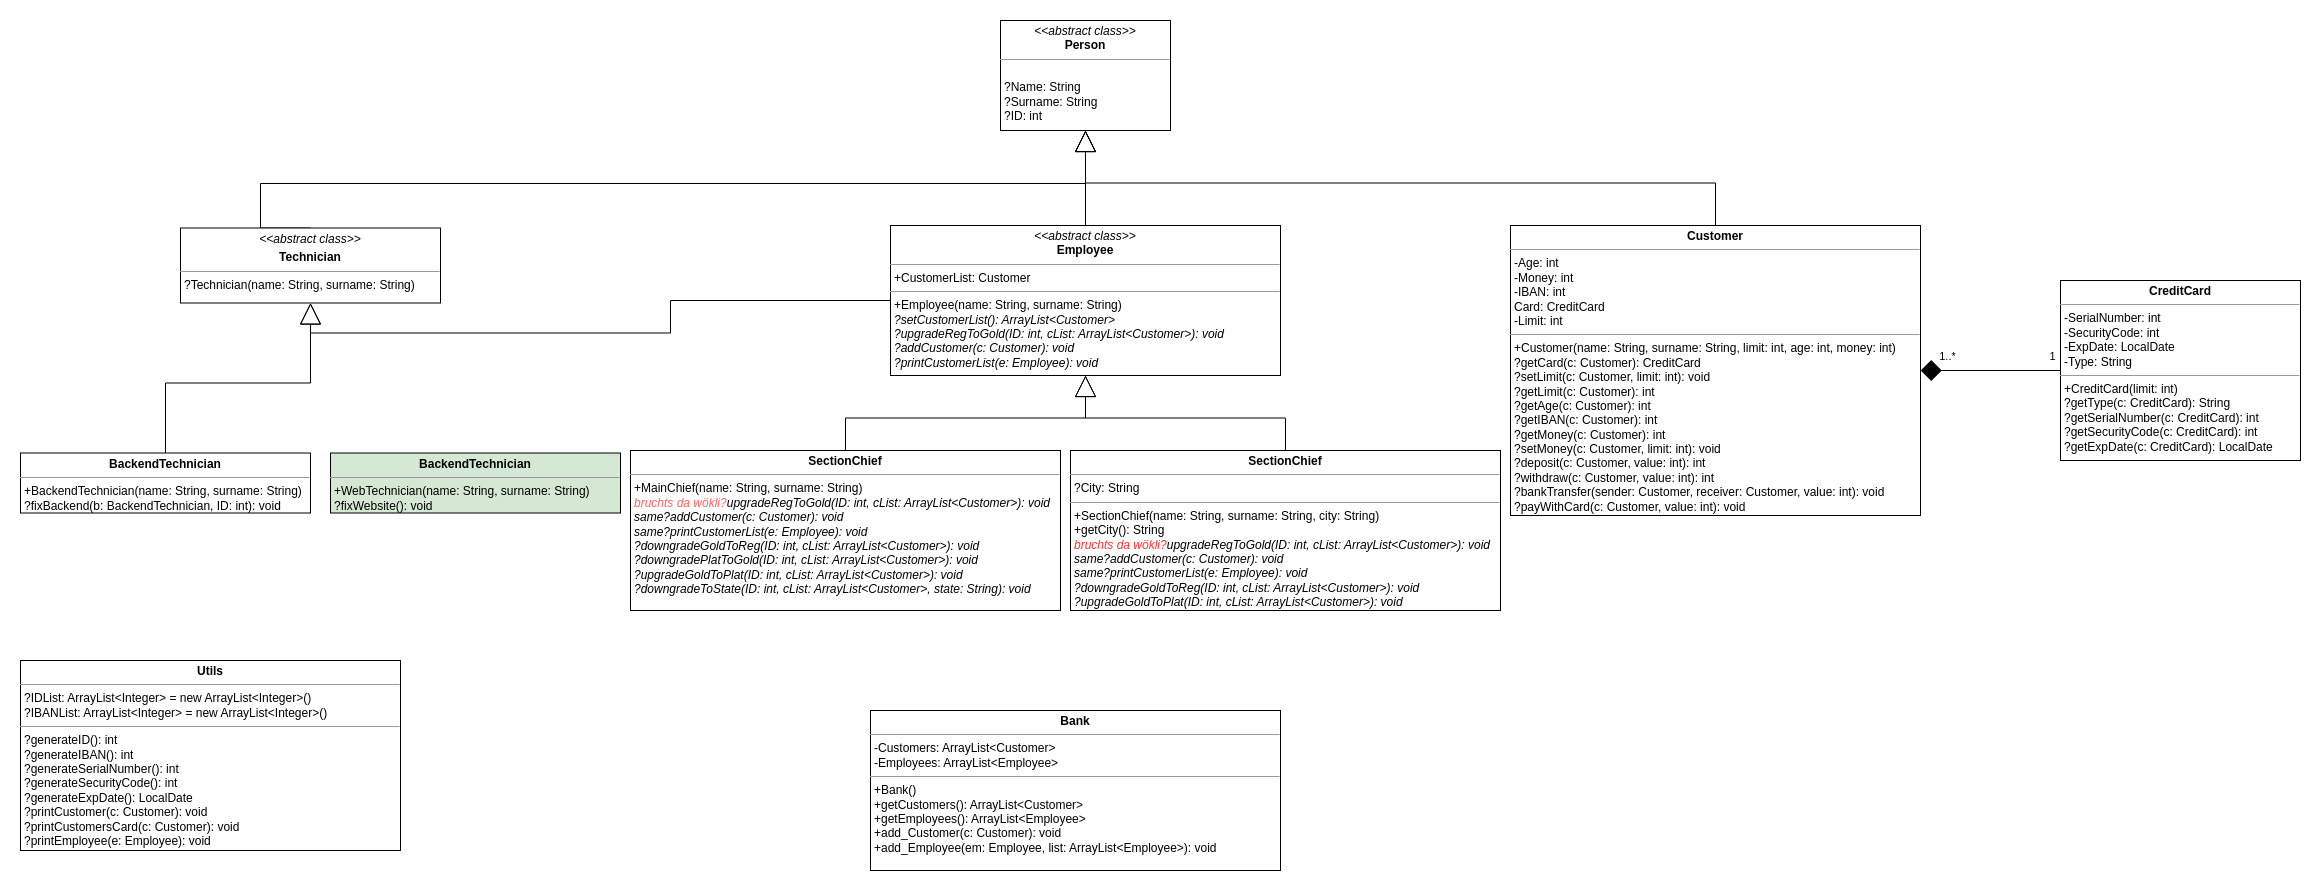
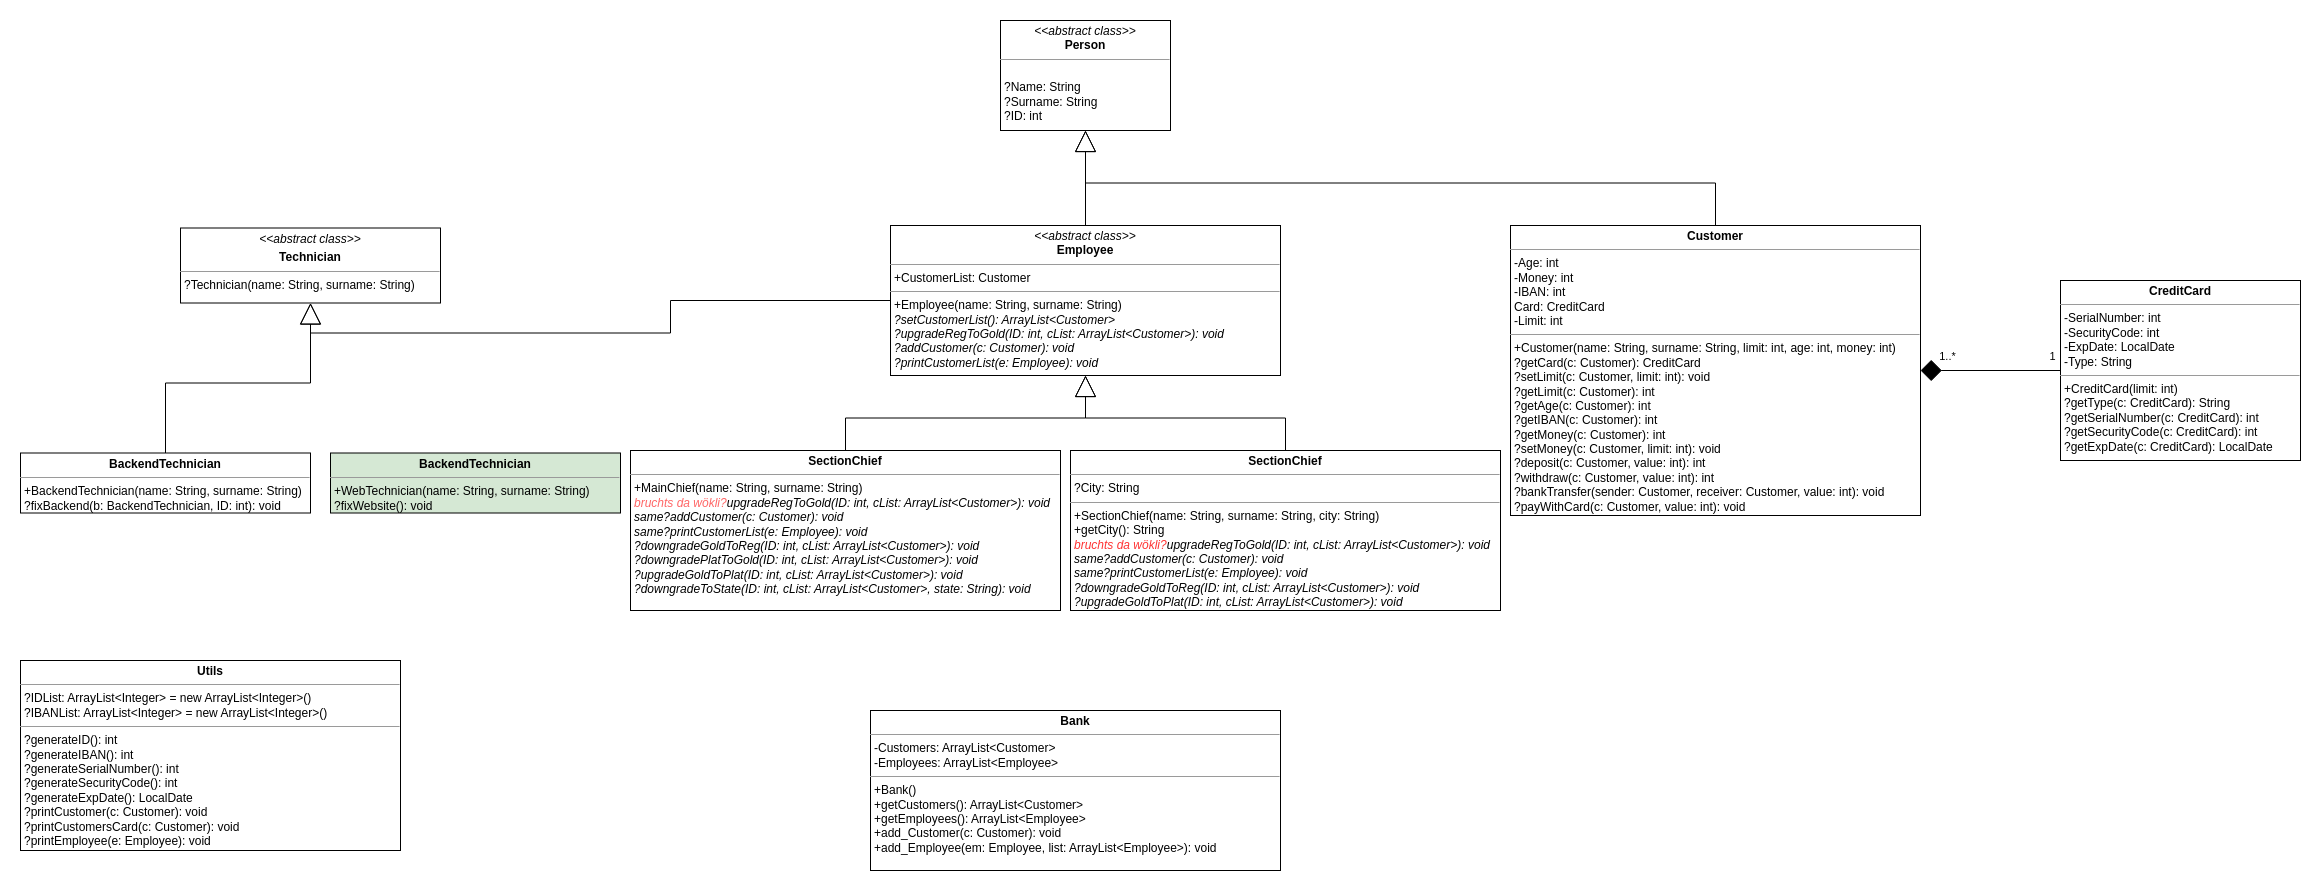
edge "<<abstract class>> Technician ?Technician(name: String, surname: String)" -> "<<abstract class>> Person ?Name: String ?Surname: String ?ID: int": removed
